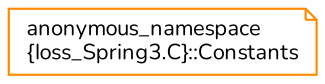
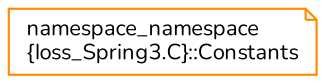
node "anonymous_namespace {Ioss_Spring3.C}::Constants": label "anonymous_namespace {Ioss_Spring3.C}::Constants" -> "namespace_namespace {Ioss_Spring3.C}::Constants"
